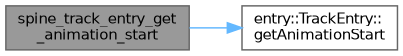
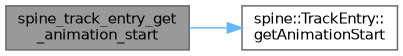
node "entry::TrackEntry:: getAnimationStart": label "entry::TrackEntry:: getAnimationStart" -> "spine::TrackEntry:: getAnimationStart"
